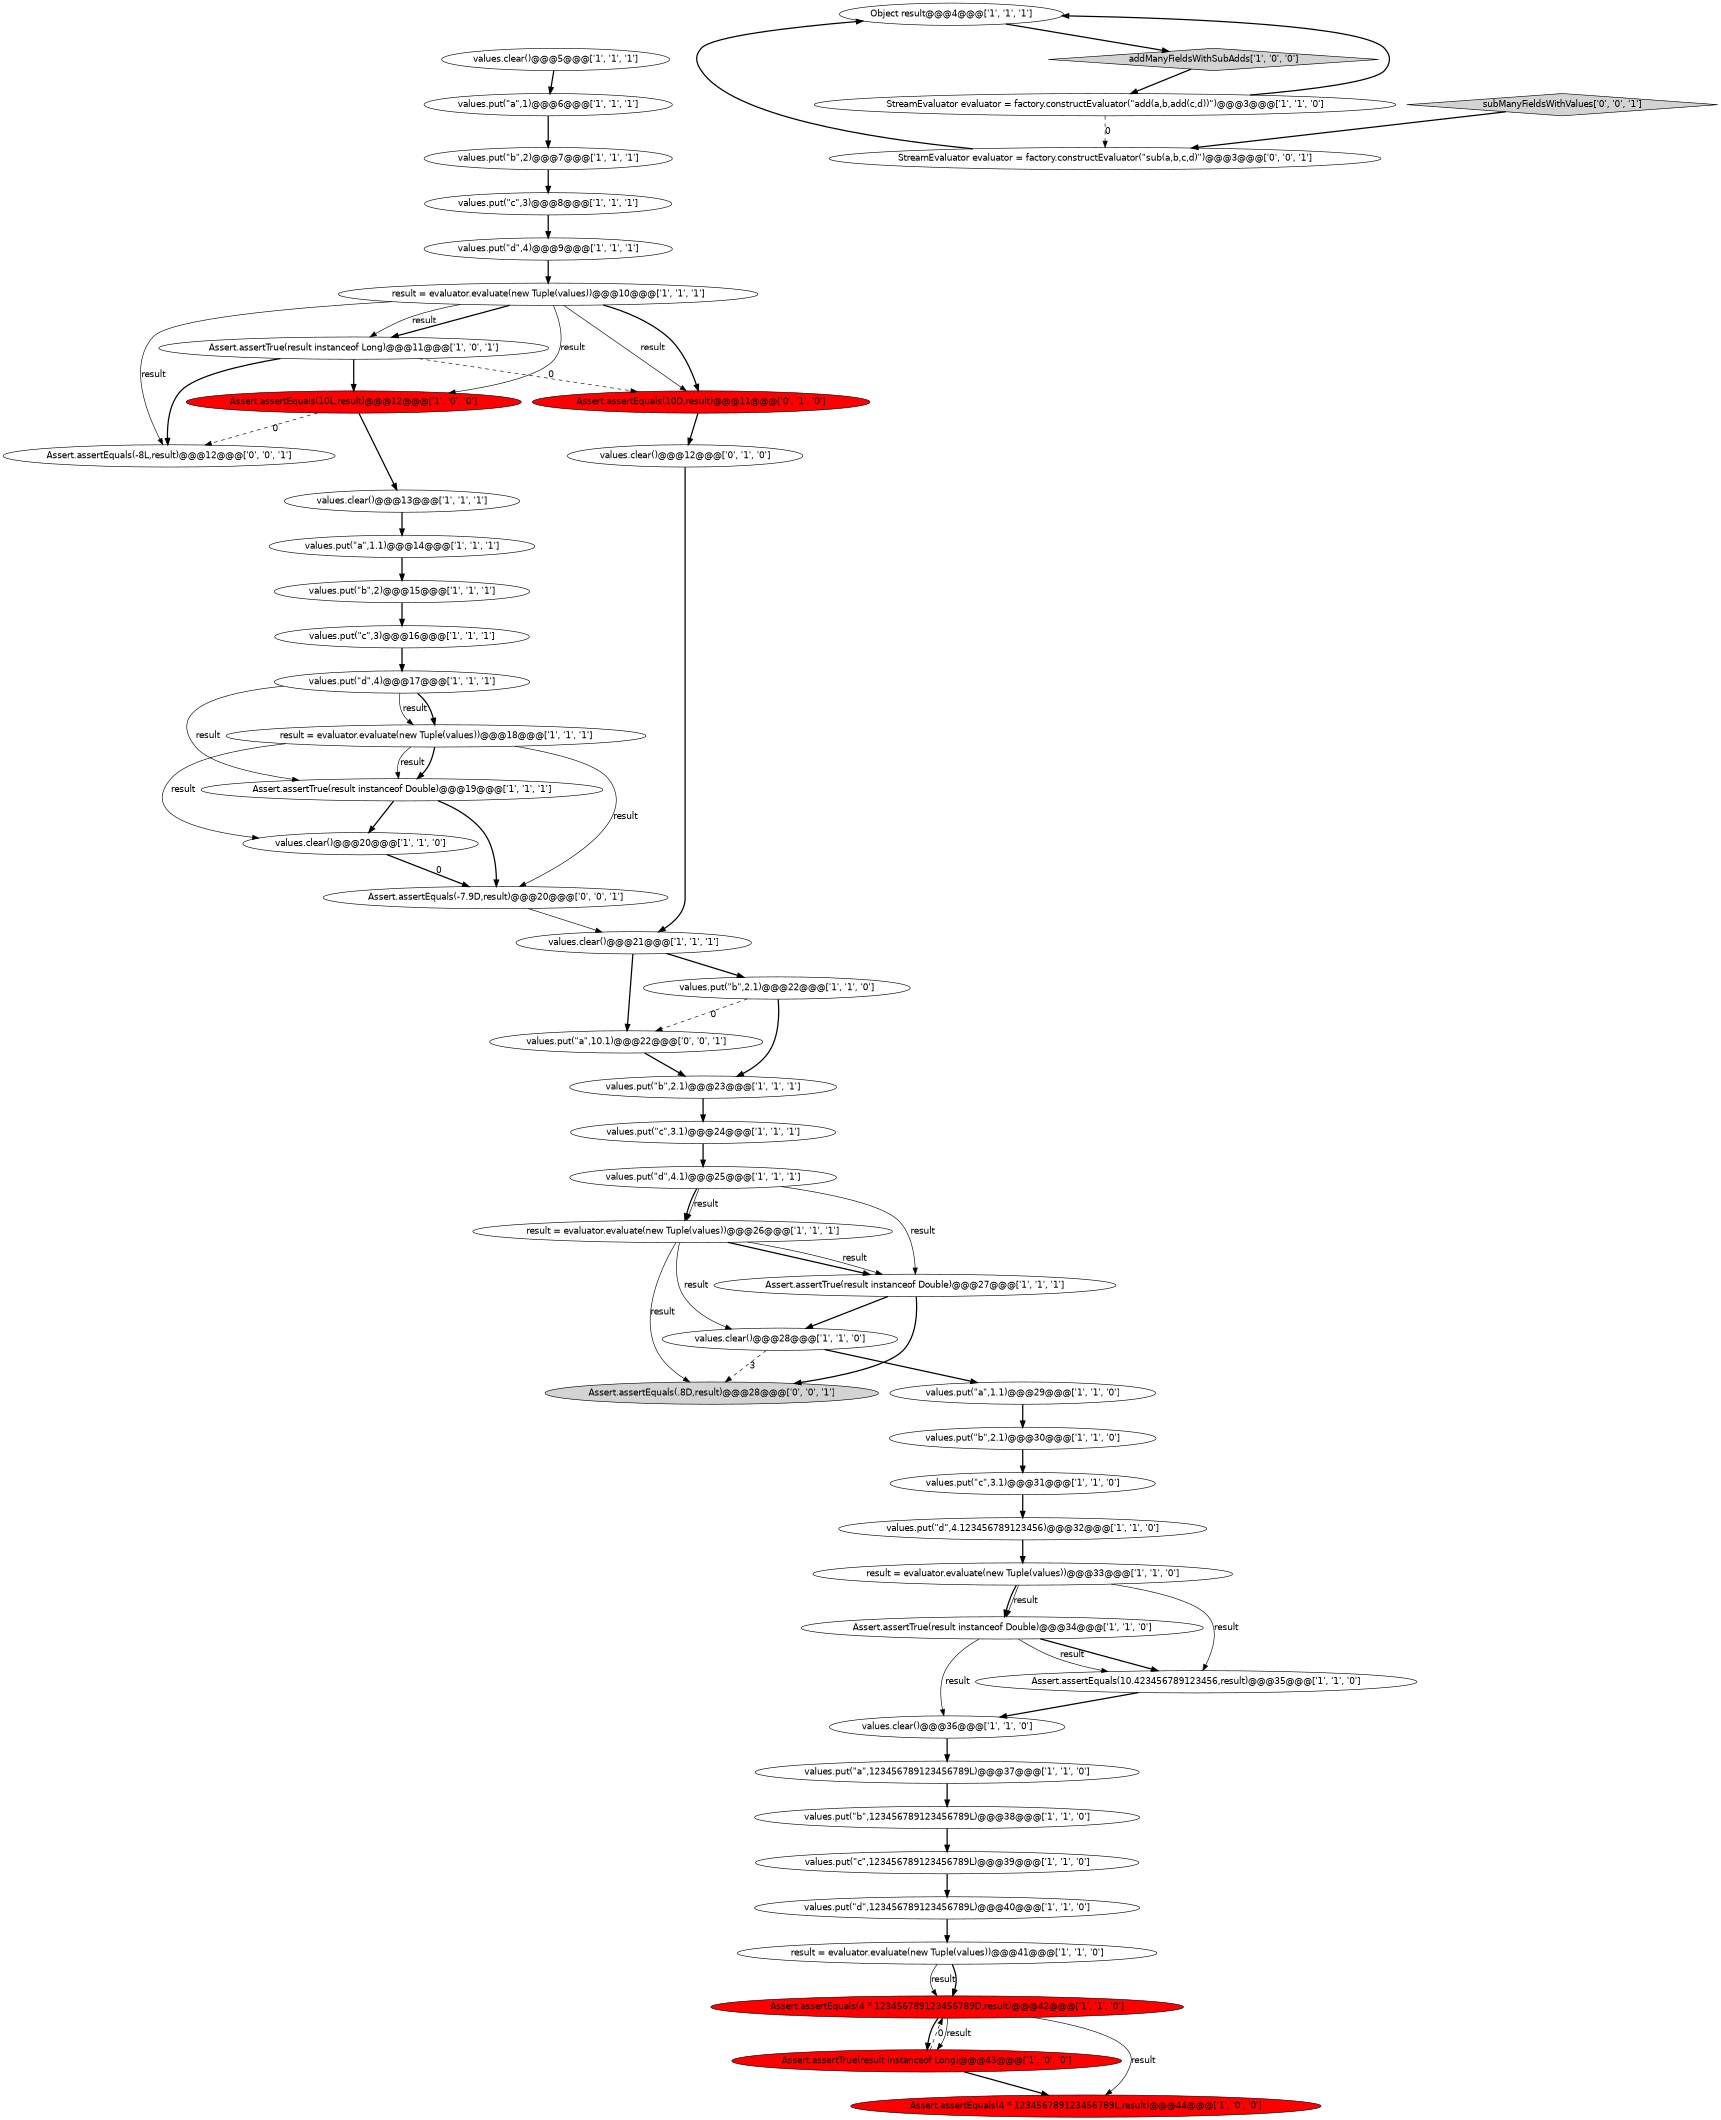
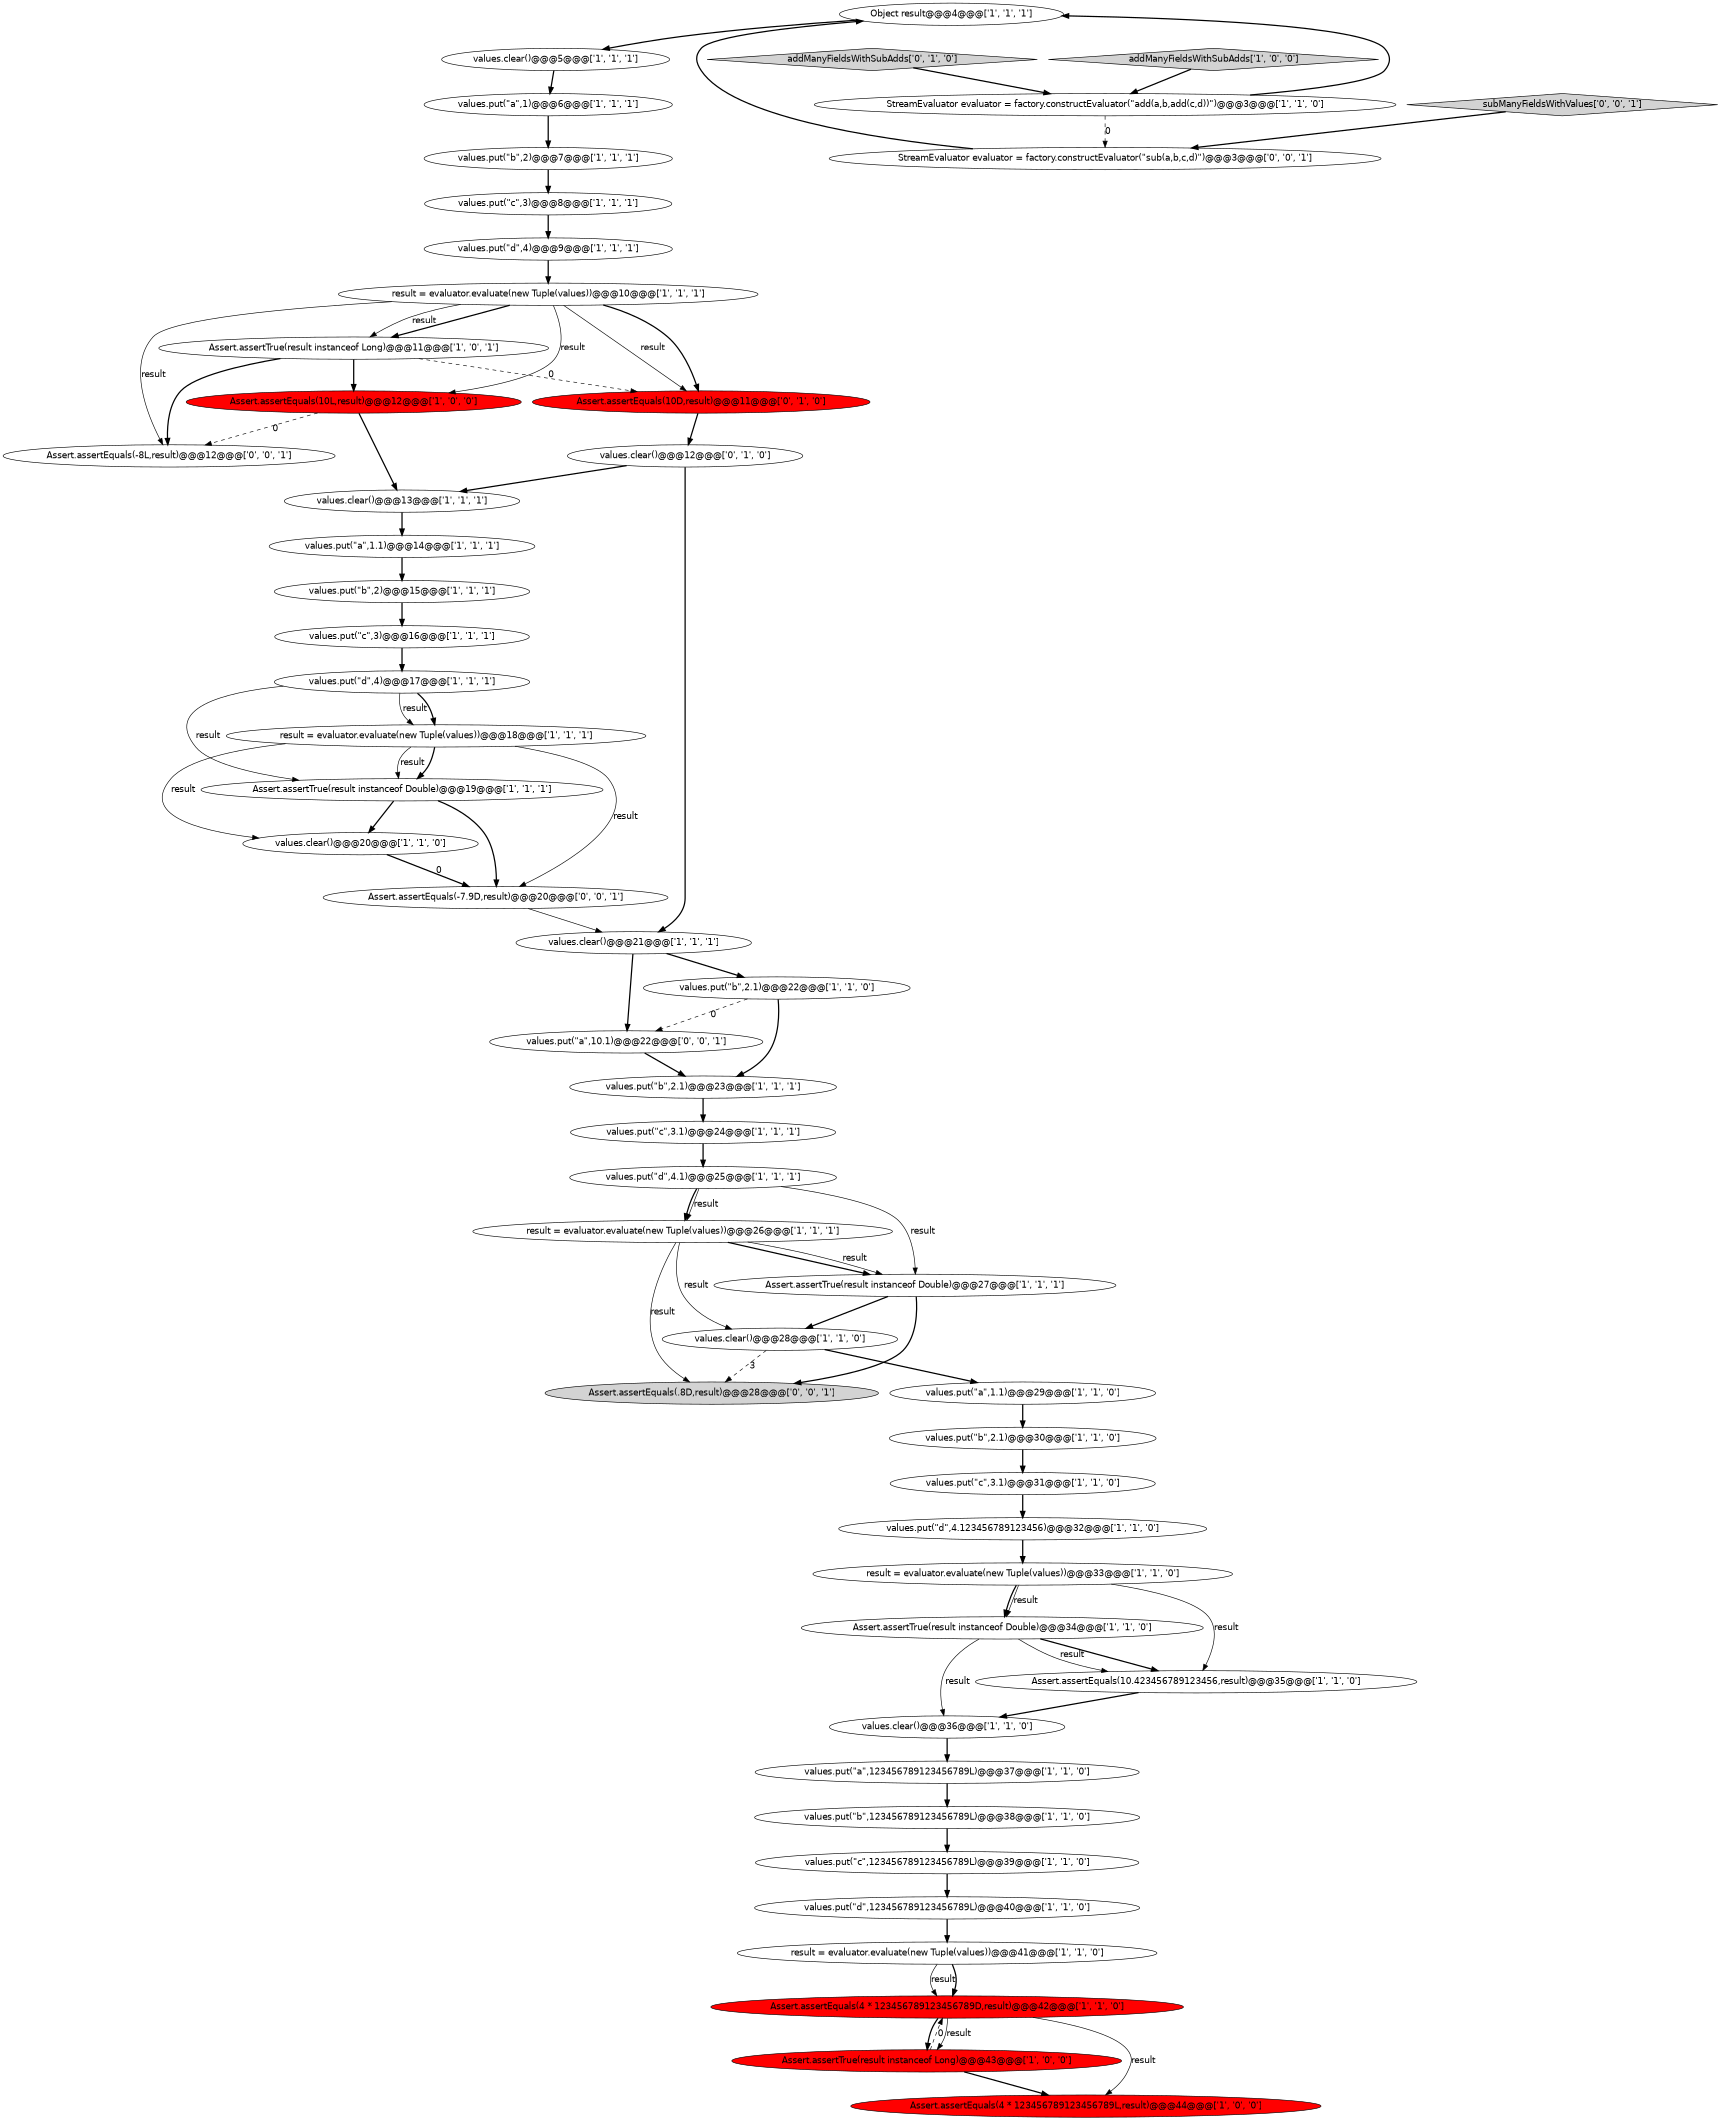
edge "Object result@@@4@@@['1', '1', '1']" -> "addManyFieldsWithSubAdds['1', '0', '0']": now "Object result@@@4@@@['1', '1', '1']" -> "values.clear()@@@5@@@['1', '1', '1']"
node "addManyFieldsWithSubAdds['0', '1', '0']": added
edge "values.clear()@@@12@@@['0', '1', '0']" -> "values.clear()@@@13@@@['1', '1', '1']": added
